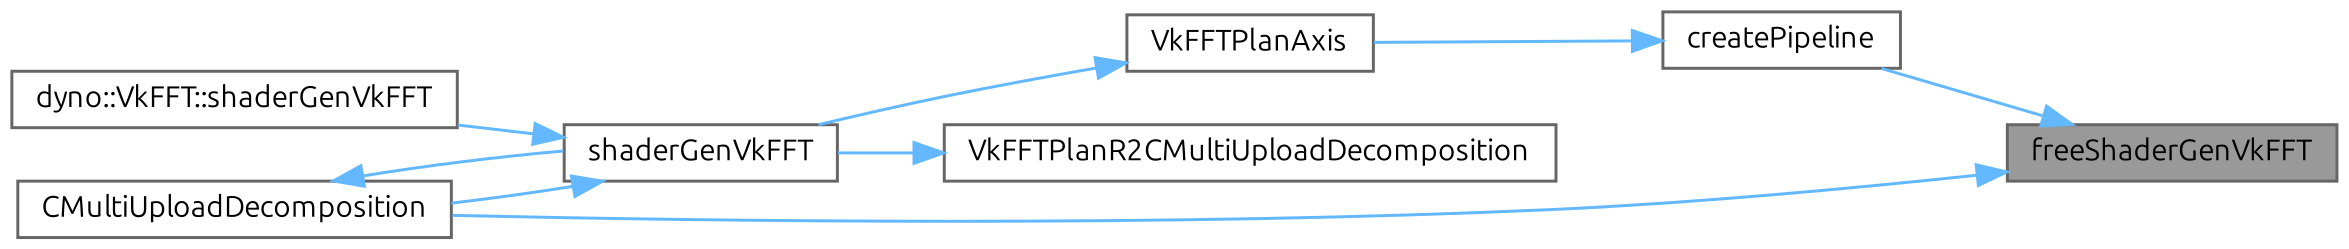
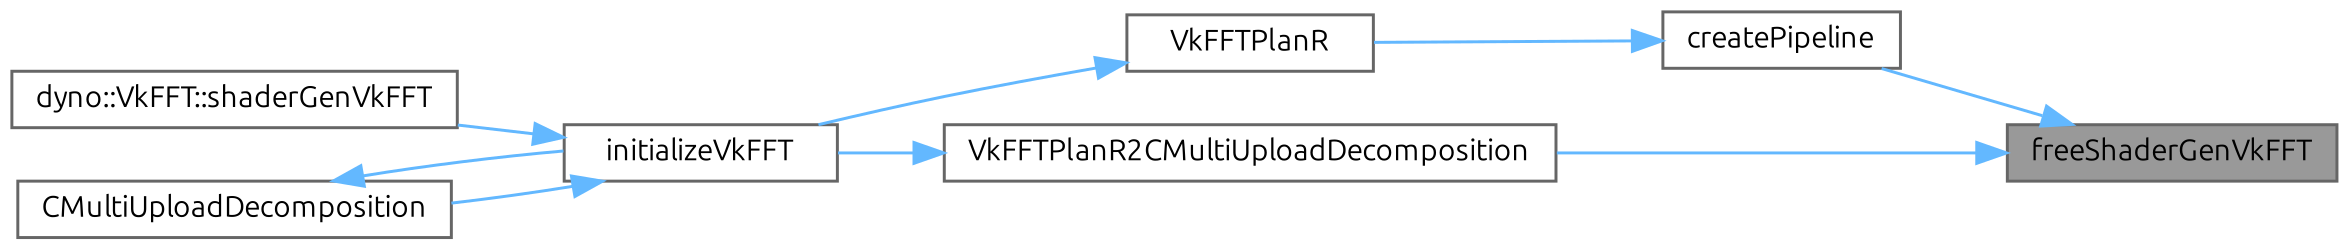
node "VkFFTPlanAxis": label "VkFFTPlanAxis" -> "VkFFTPlanR"
node "shaderGenVkFFT": label "shaderGenVkFFT" -> "initializeVkFFT"
edge "CMultiUploadDecomposition" -> "freeShaderGenVkFFT": now "VkFFTPlanR2CMultiUploadDecomposition" -> "freeShaderGenVkFFT"
